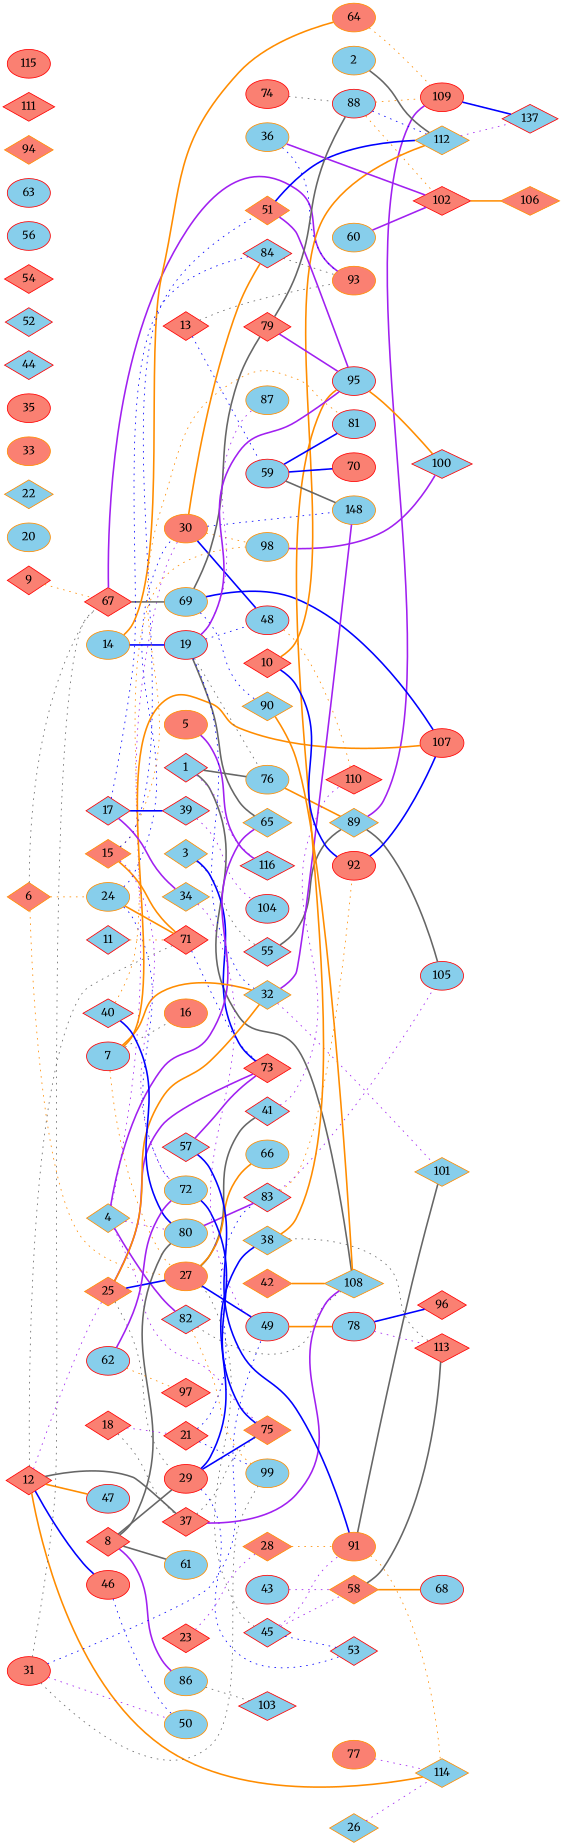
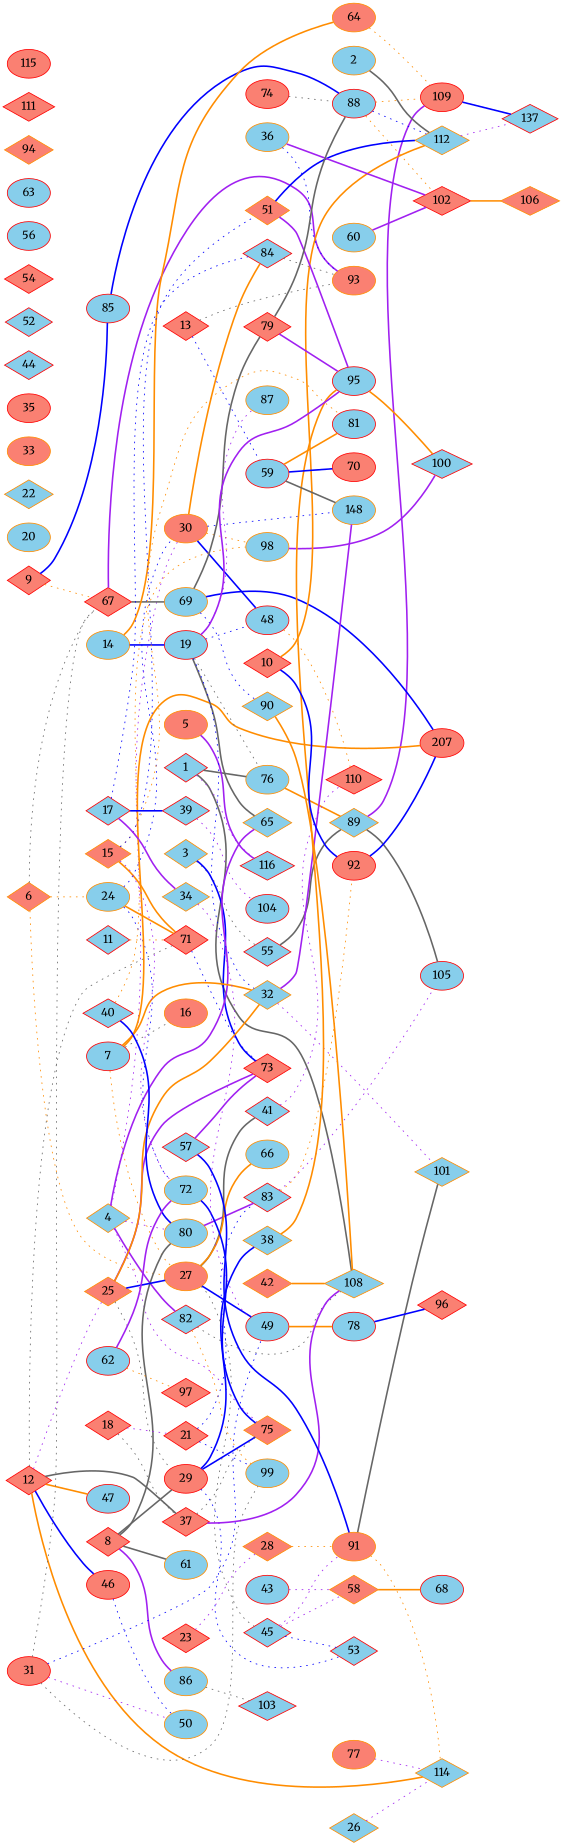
node "85": added
edge "81" -- "59": color blue -> darkorange
node "107": label "107" -> "207"
node "113": removed
